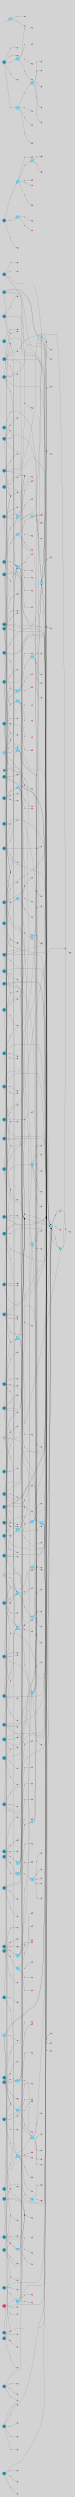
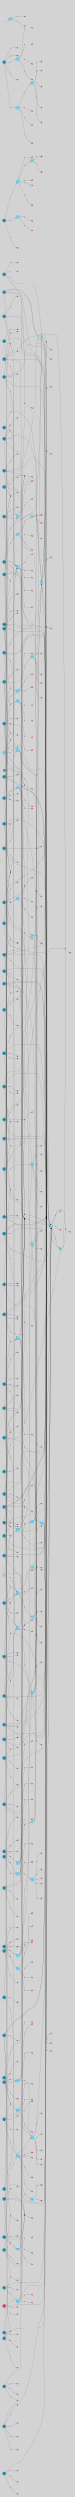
node "T745": fillcolor #cccccc -> #1199bb
node "T814": fillcolor #66ddff -> #1199bb
